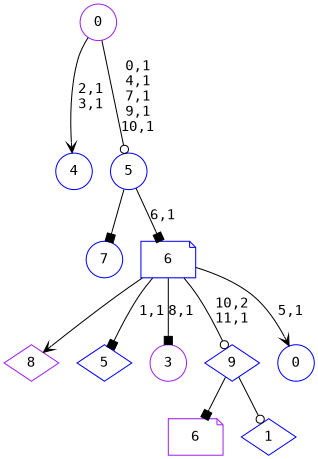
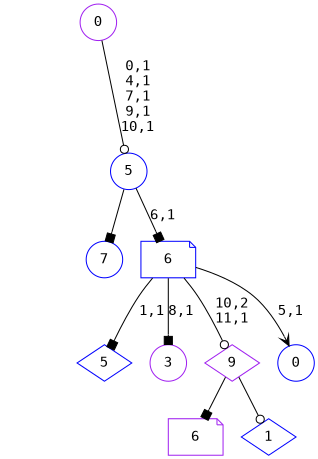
node "4": removed
node "8": removed
node "9": color blue -> purple
